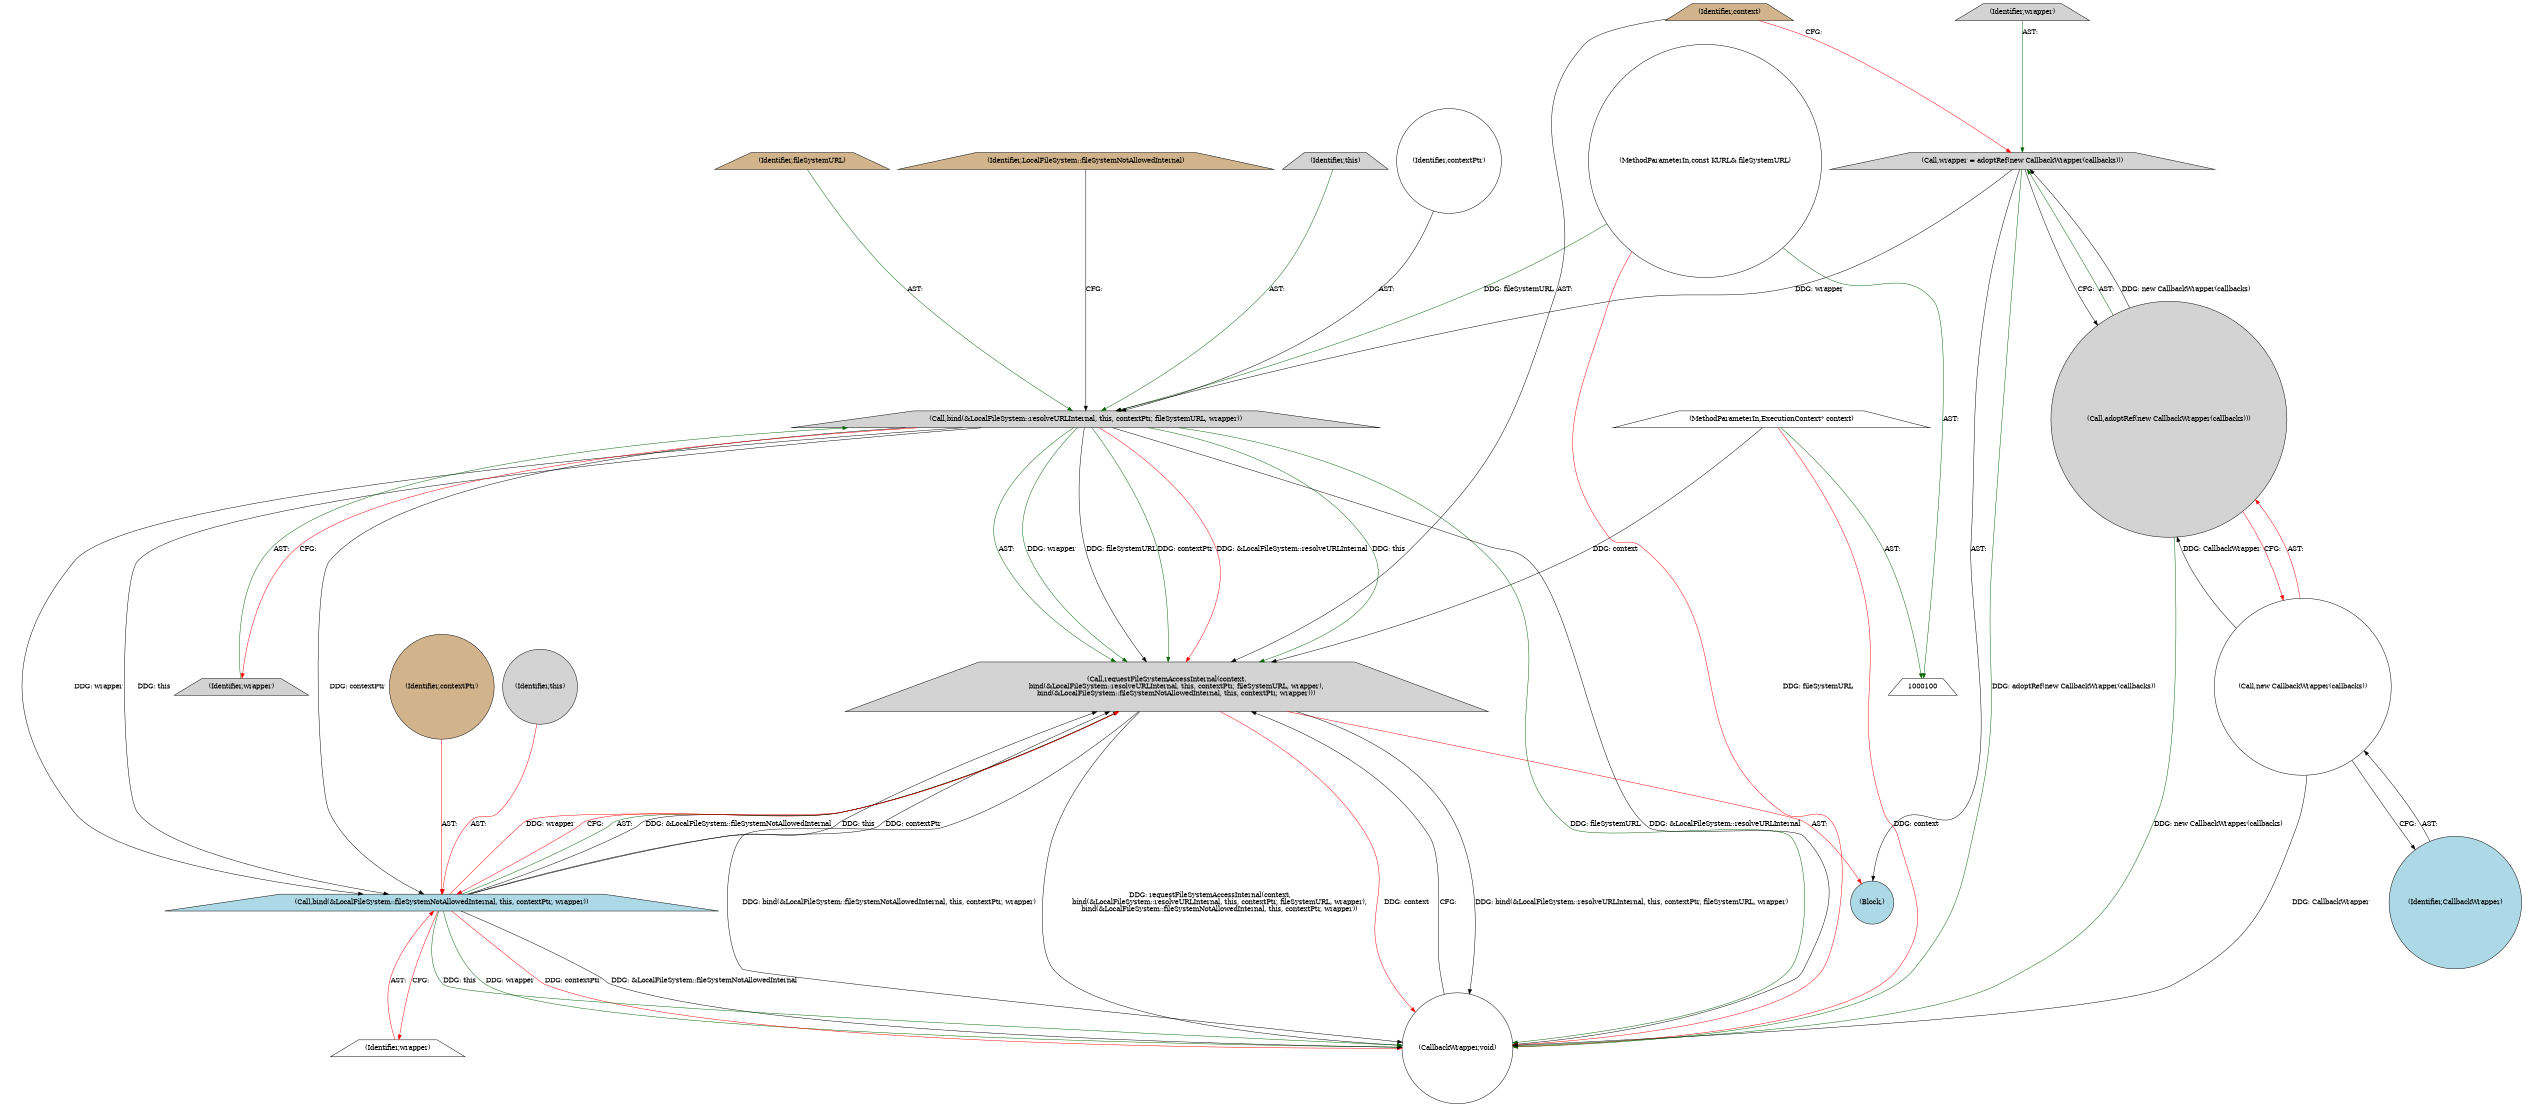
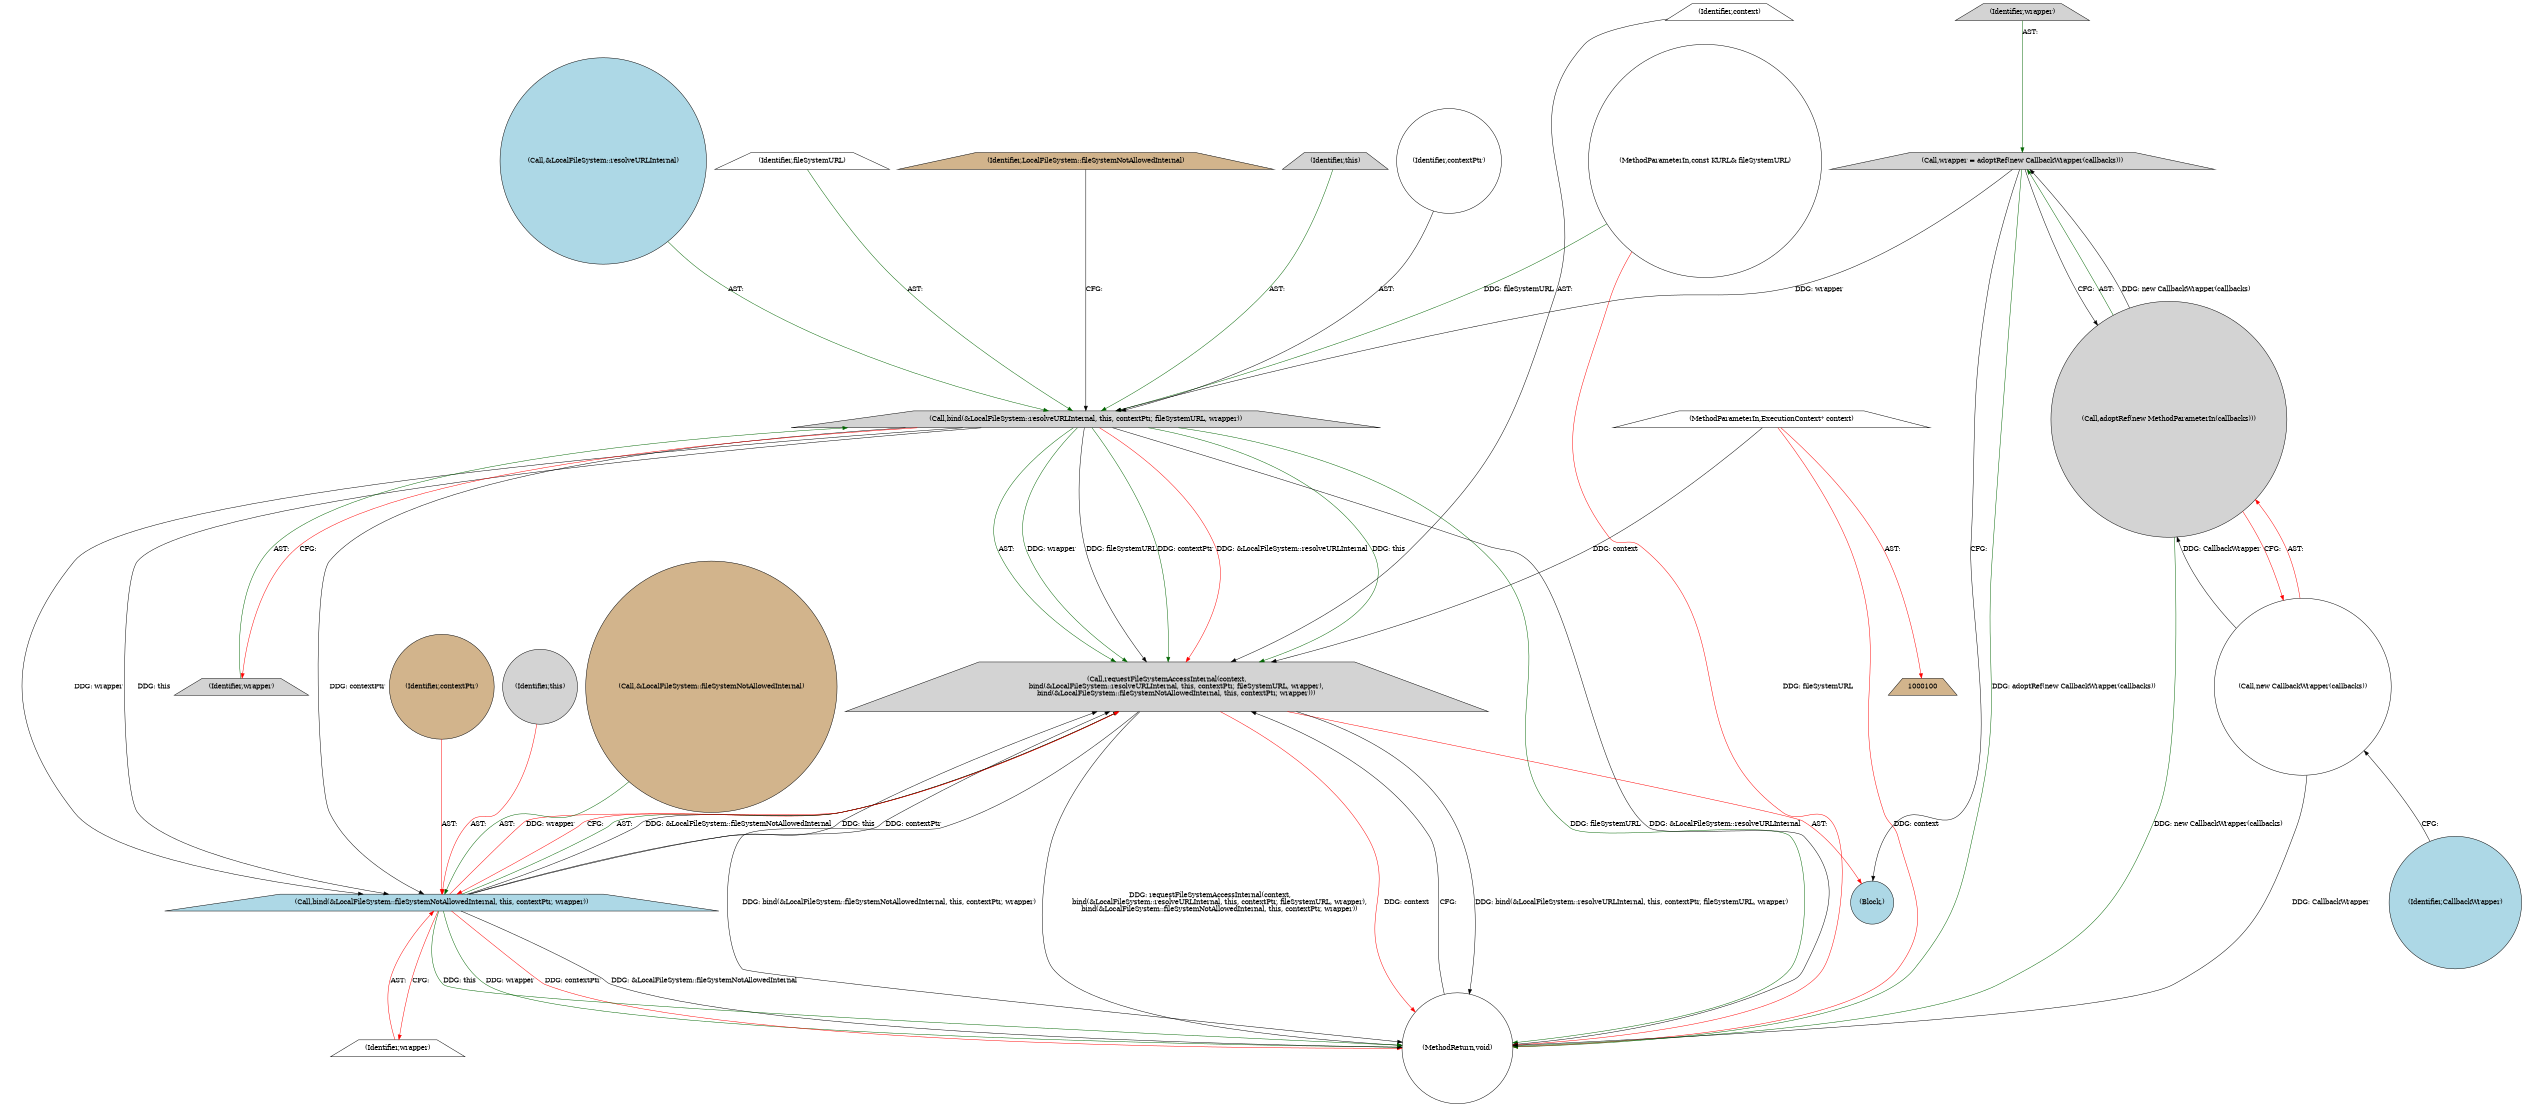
node "(Identifier,context)": fillcolor tan -> white
edge "(Identifier,context)" -> "(Call,wrapper = adoptRef(new CallbackWrapper(callbacks)))": removed, label "CFG:"
node "(Call,&LocalFileSystem::resolveURLInternal)": added
node "(Identifier,fileSystemURL)": fillcolor tan -> white
edge "(MethodParameterIn,const KURL& fileSystemURL)" -> "1000100": removed, label "AST:"
node "(Call,adoptRef(new CallbackWrapper(callbacks)))": label "(Call,adoptRef(new CallbackWrapper(callbacks)))" -> "(Call,adoptRef(new MethodParameterIn(callbacks)))"
edge "(MethodParameterIn,ExecutionContext* context)" -> "1000100": color darkgreen -> red
edge "(Call,wrapper = adoptRef(new CallbackWrapper(callbacks)))" -> "(Block,)": label "AST: " -> "CFG: "
node "(Call,&LocalFileSystem::fileSystemNotAllowedInternal)": added
node "1000100": fillcolor white -> tan
edge "(Call,new CallbackWrapper(callbacks))" -> "(Identifier,CallbackWrapper)": removed, label "CFG:"
edge "(Identifier,CallbackWrapper)" -> "(Call,new CallbackWrapper(callbacks))": label "AST: " -> "CFG: "
node "(CallbackWrapper,void)": label "(CallbackWrapper,void)" -> "(MethodReturn,void)"
